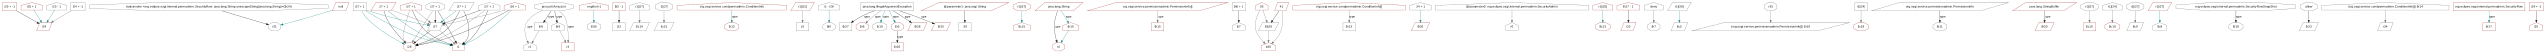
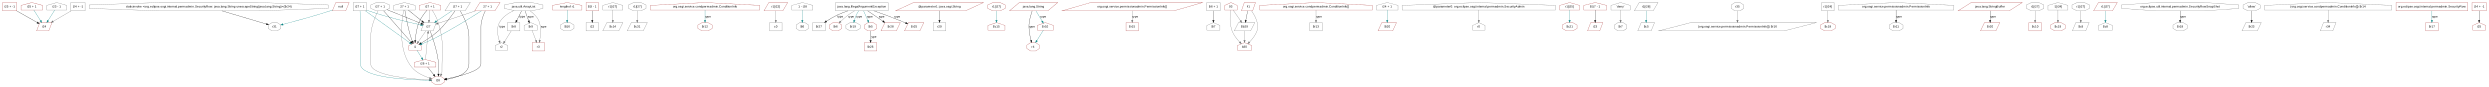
node "org.osgi.service.permissionadmin.PermissionInfo": shape parallelogram -> house
node "org.eclipse.osgi.internal.permadmin.SecurityRowSnapShot": label "org.eclipse.osgi.internal.permadmin.SecurityRowSnapShot" -> "org.eclipse.util.internal.permadmin.SecurityRowSnapShot"
edge "i26 + 1" -> "i1": reversed
